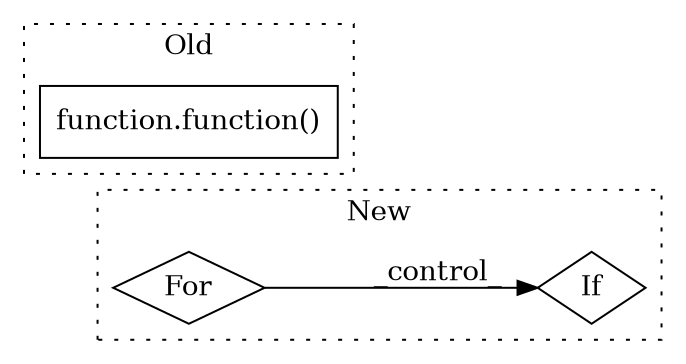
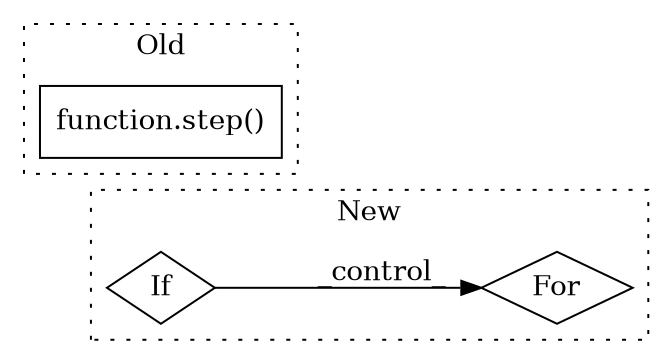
node "function.function()": label "function.function()" -> "function.step()"
edge "For" -> "If": reversed
